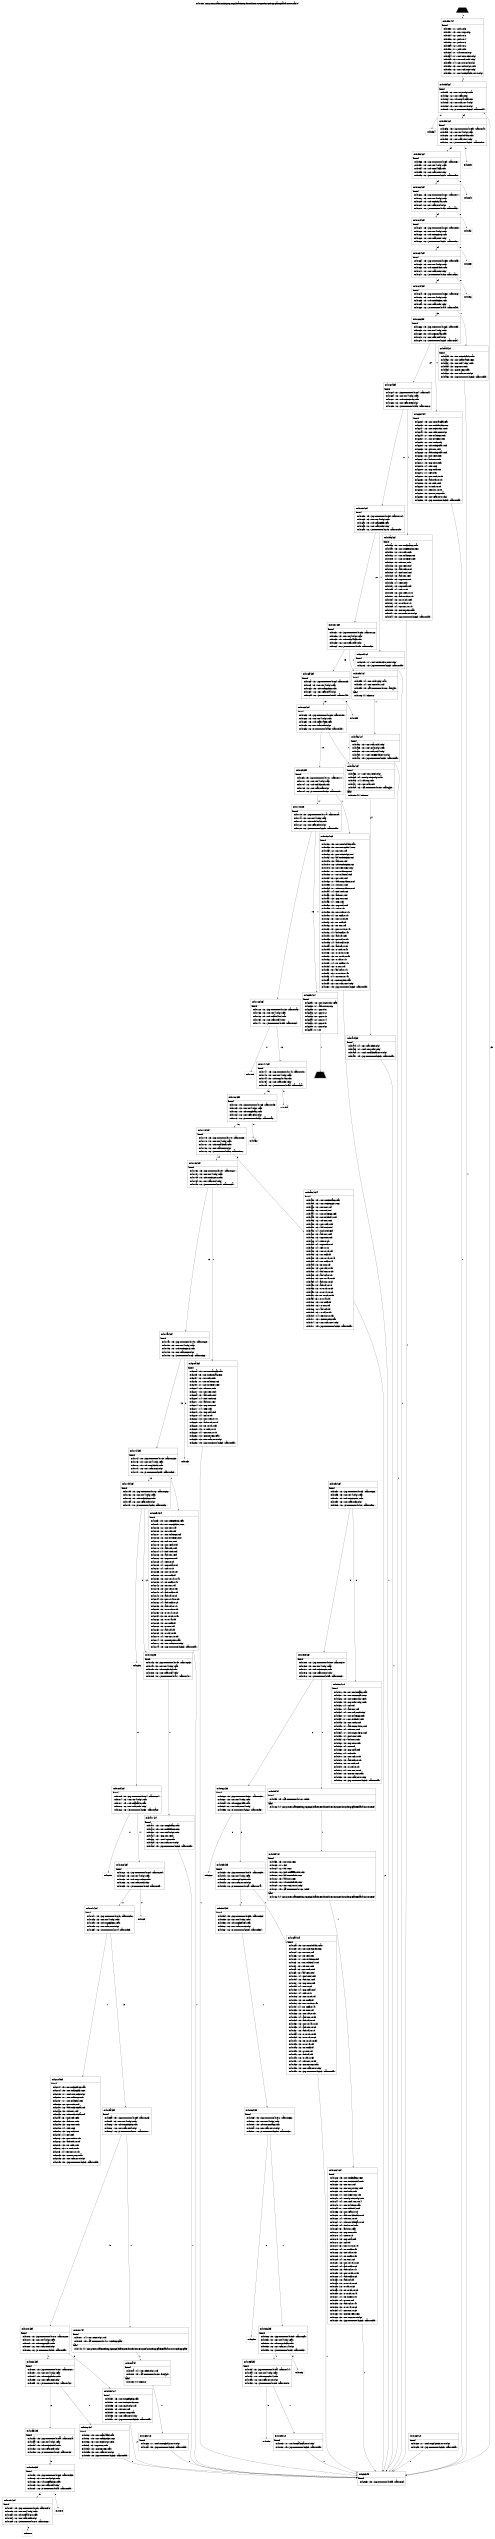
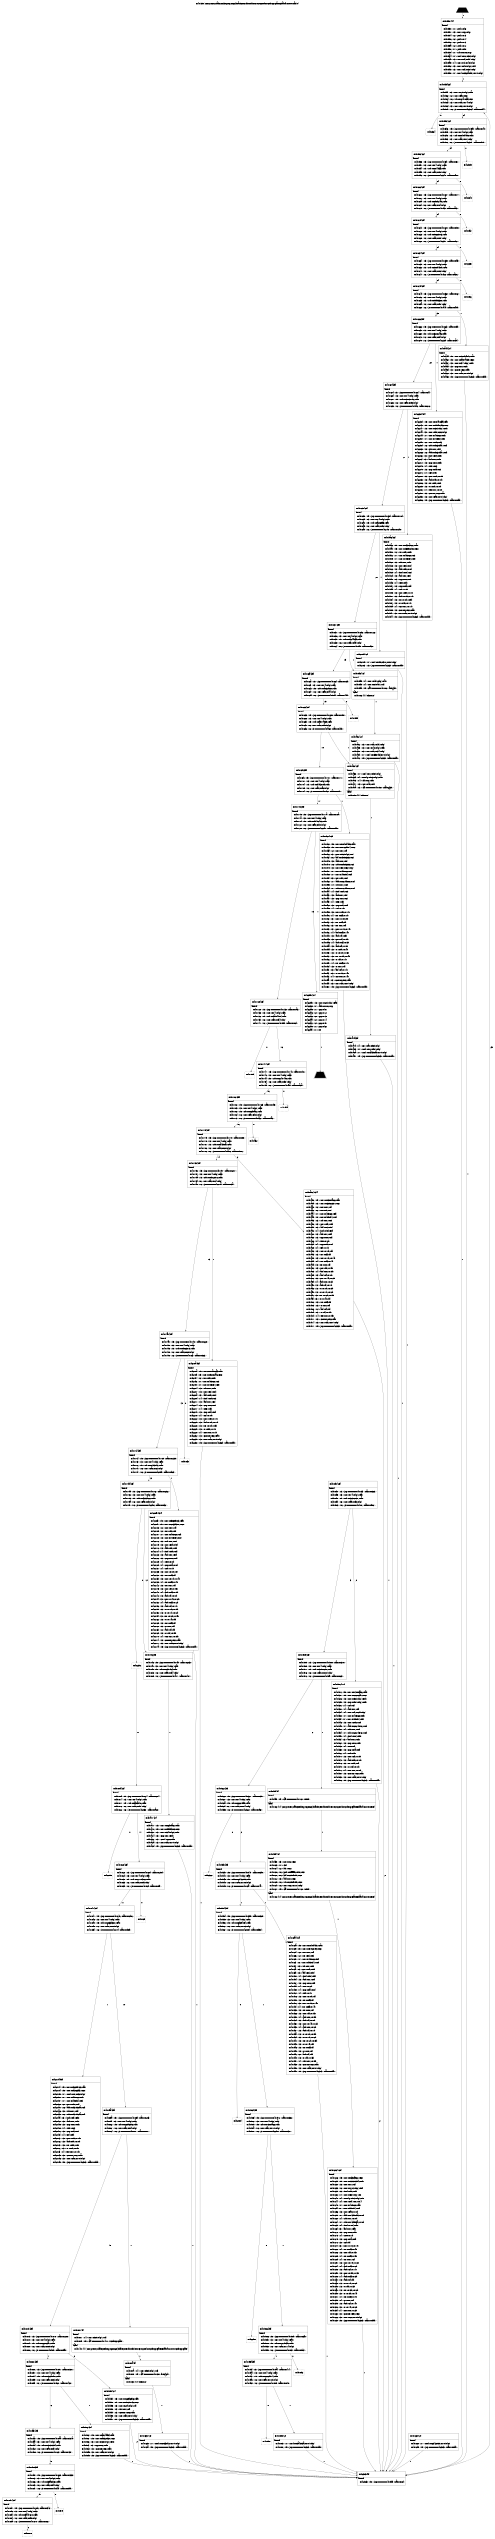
edge "0x401a68 [23]" -> "0x401a7f [23]": label " 24" -> " 1"
node "0x4020ed": added
edge "0x401b1c [111]" -> "0x40236b [5]": added, label "2"
